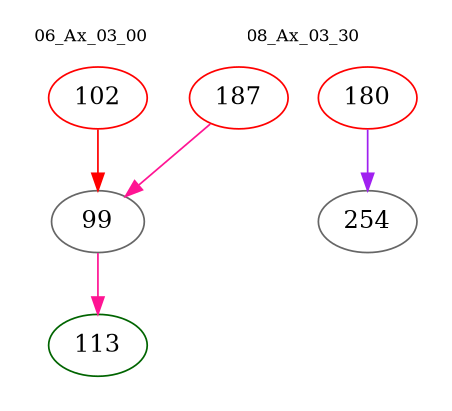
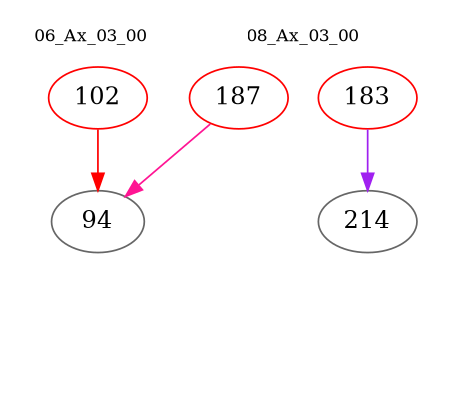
cluster "08_Ax_03_30": label "08_Ax_03_30" -> "08_Ax_03_00"
node "180": label "180" -> "183"
node "99": label "99" -> "94"
node "254": label "254" -> "214"
node "113": removed
